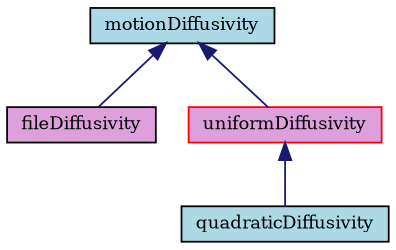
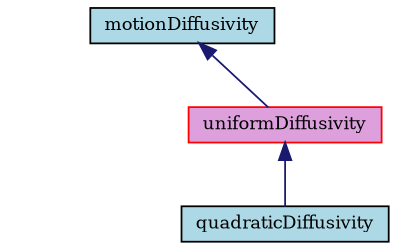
node "fileDiffusivity": removed
